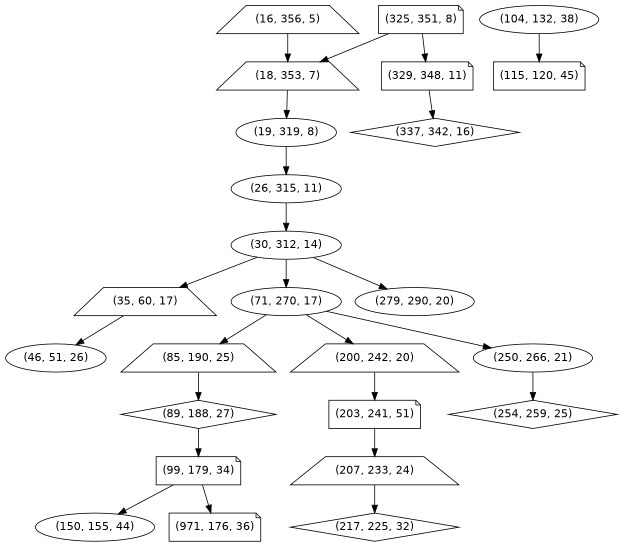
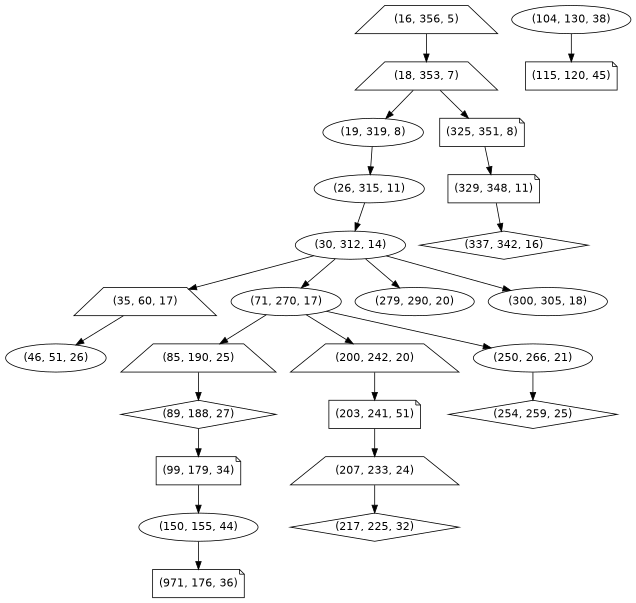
node "(104, 132, 38)": label "(104, 132, 38)" -> "(104, 130, 38)"
edge "(325, 351, 8)" -> "(18, 353, 7)": reversed
node "(300, 305, 18)": added
edge "(99, 179, 34)" -> "(971, 176, 36)": now "(150, 155, 44)" -> "(971, 176, 36)"
